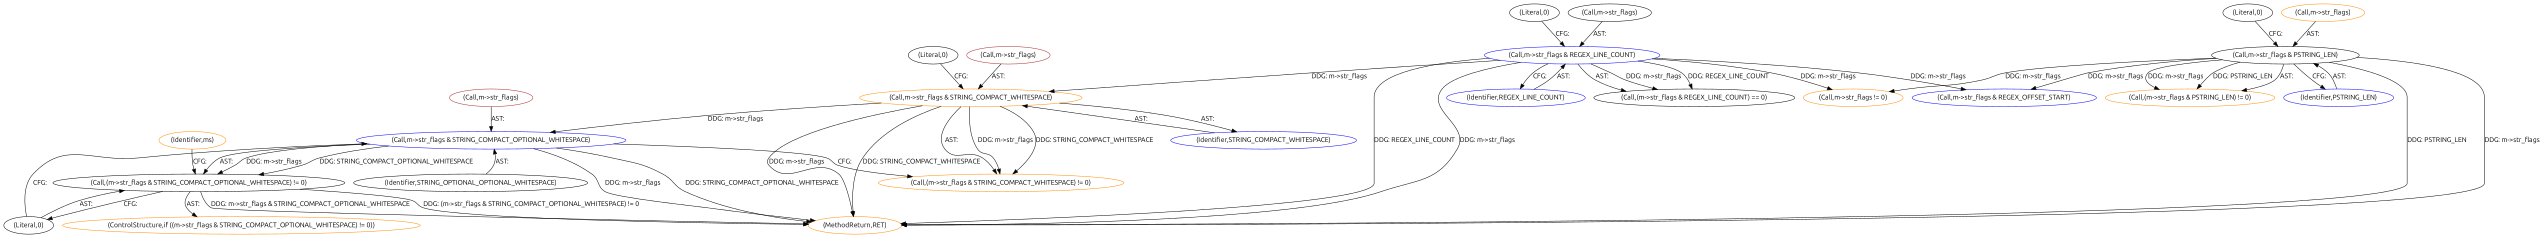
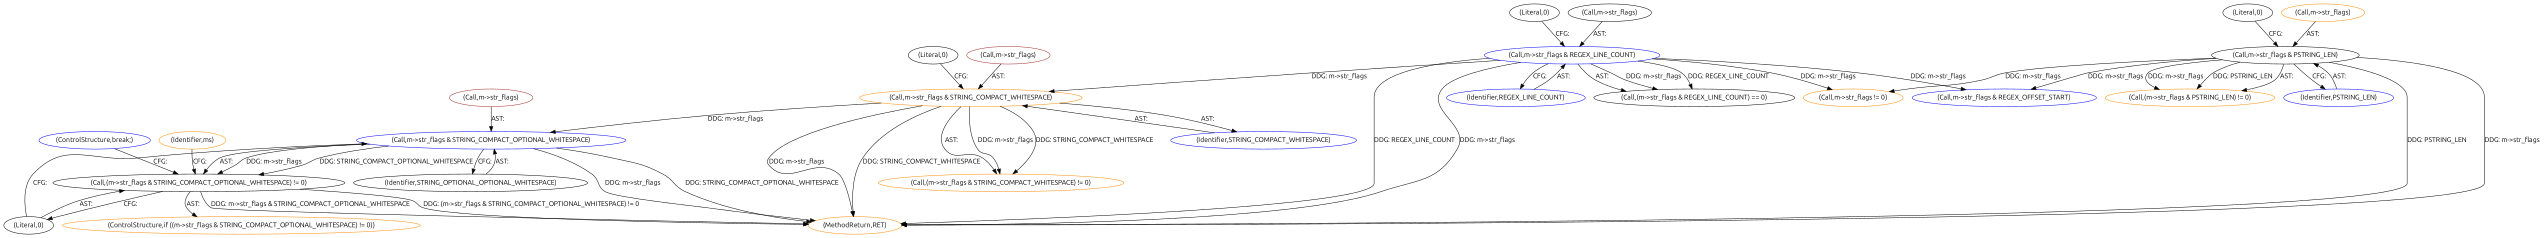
node "(ControlStructure,break;)": added
edge "(Call,m->str_flags & STRING_COMPACT_OPTIONAL_WHITESPACE)" -> "(Call,(m->str_flags & STRING_COMPACT_WHITESPACE) != 0)": now "(Call,m->str_flags & STRING_COMPACT_OPTIONAL_WHITESPACE)" -> "(Identifier,STRING_OPTIONAL_OPTIONAL_WHITESPACE)"
